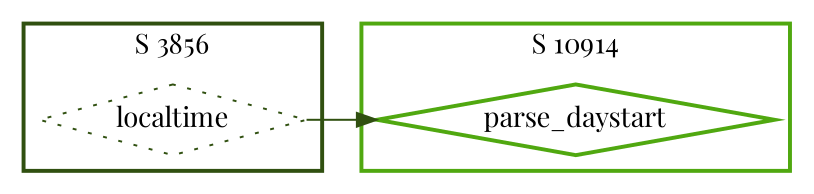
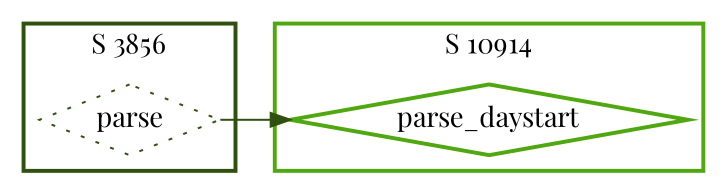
node "localtime": label "localtime" -> "parse"
